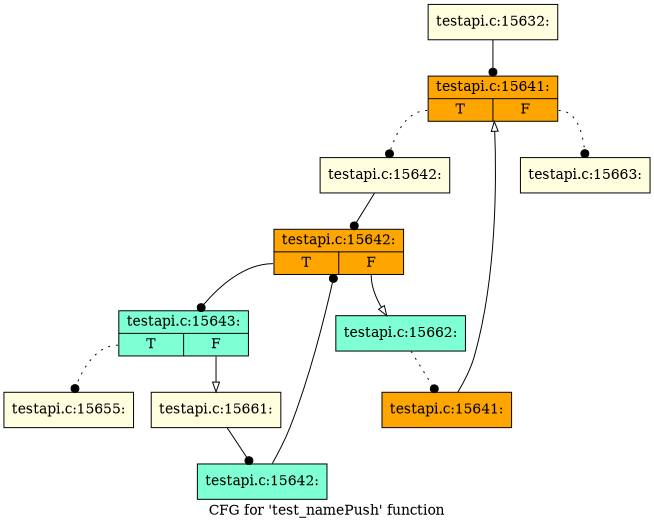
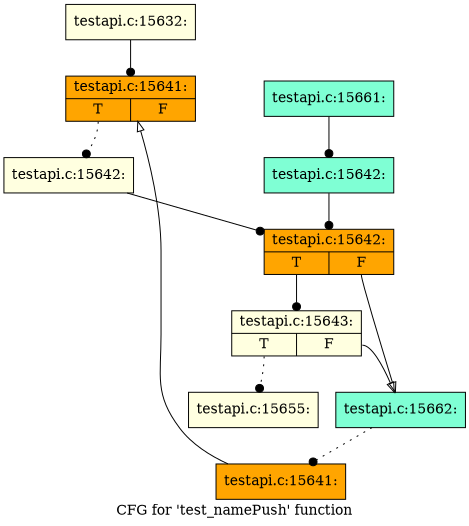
node "testapi.c:15663:": removed
node "testapi.c:15643:": fillcolor aquamarine -> lightyellow
edge "testapi.c:15643:" -> "testapi.c:15661:": now "testapi.c:15643:" -> "testapi.c:15662:"
node "testapi.c:15661:": fillcolor lightyellow -> aquamarine
